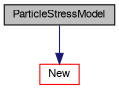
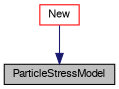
edge "ParticleStressModel" -> "New": reversed
